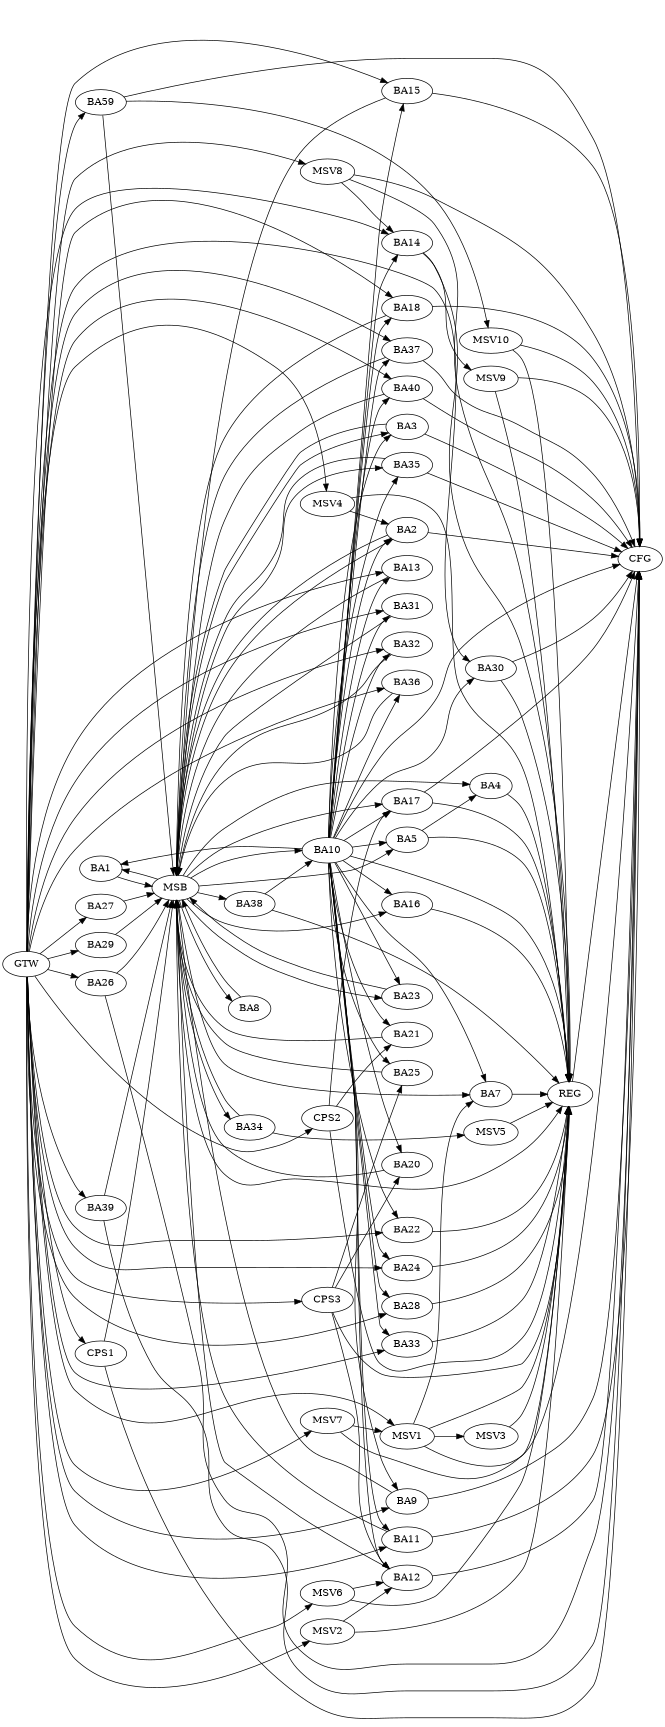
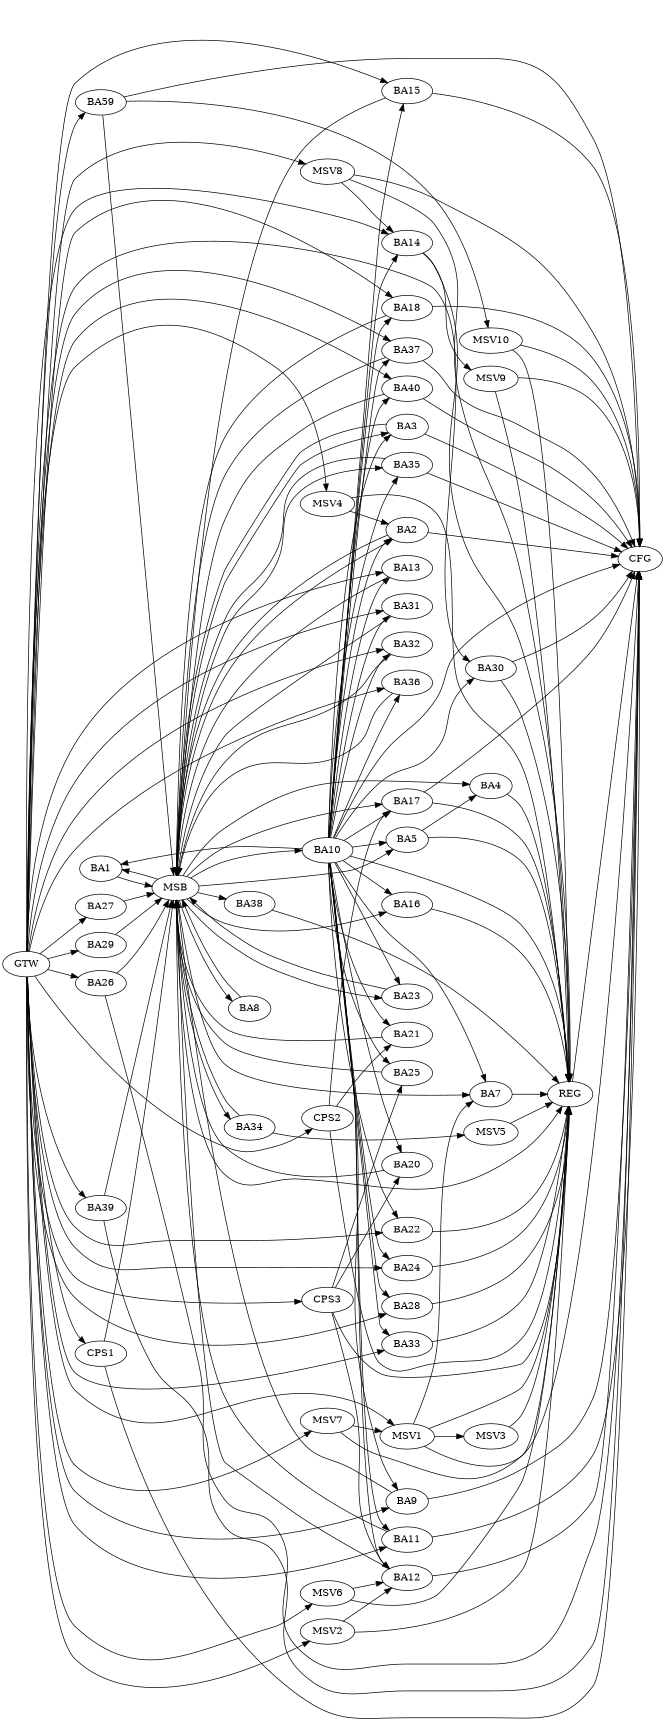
edge "BA38" -> "BA10": removed
